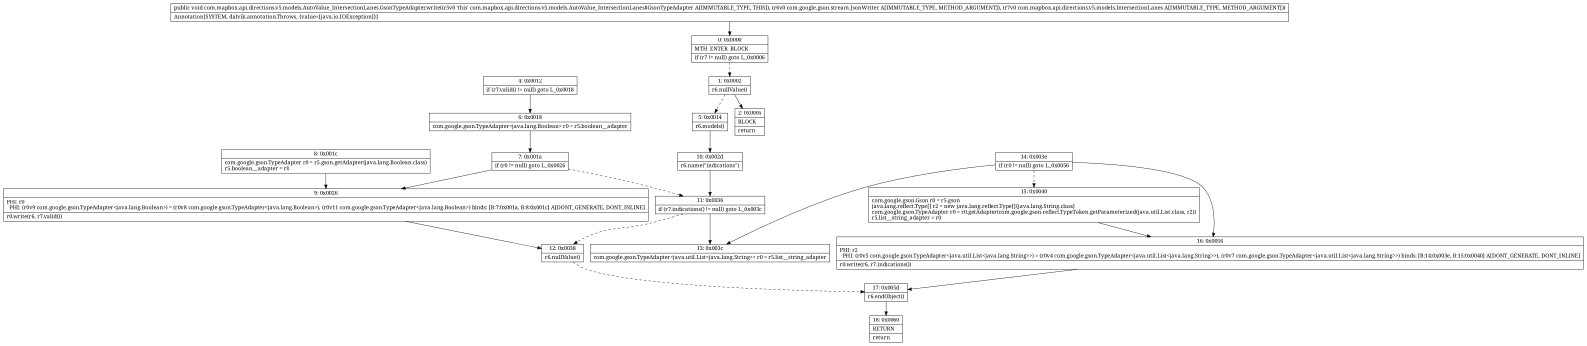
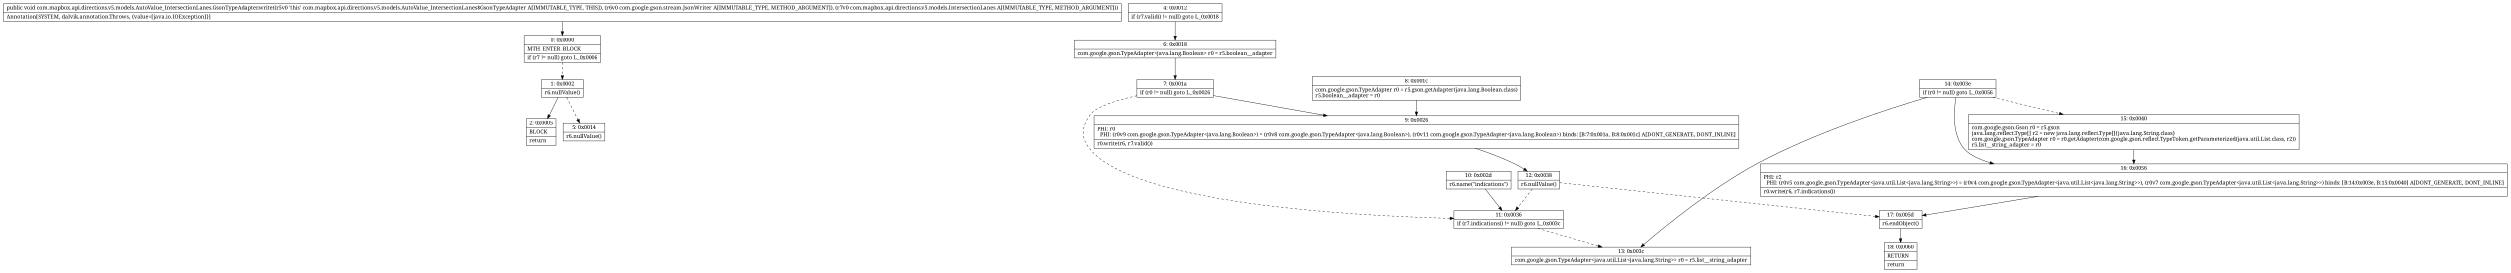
node "5: 0x0014": text "r6.models()" -> "r6.nullValue()"
edge "5: 0x0014" -> "10: 0x002d": removed
edge "11: 0x0036" -> "12: 0x0038": reversed
edge "11: 0x0036" -> "13: 0x003c": style solid -> dashed
